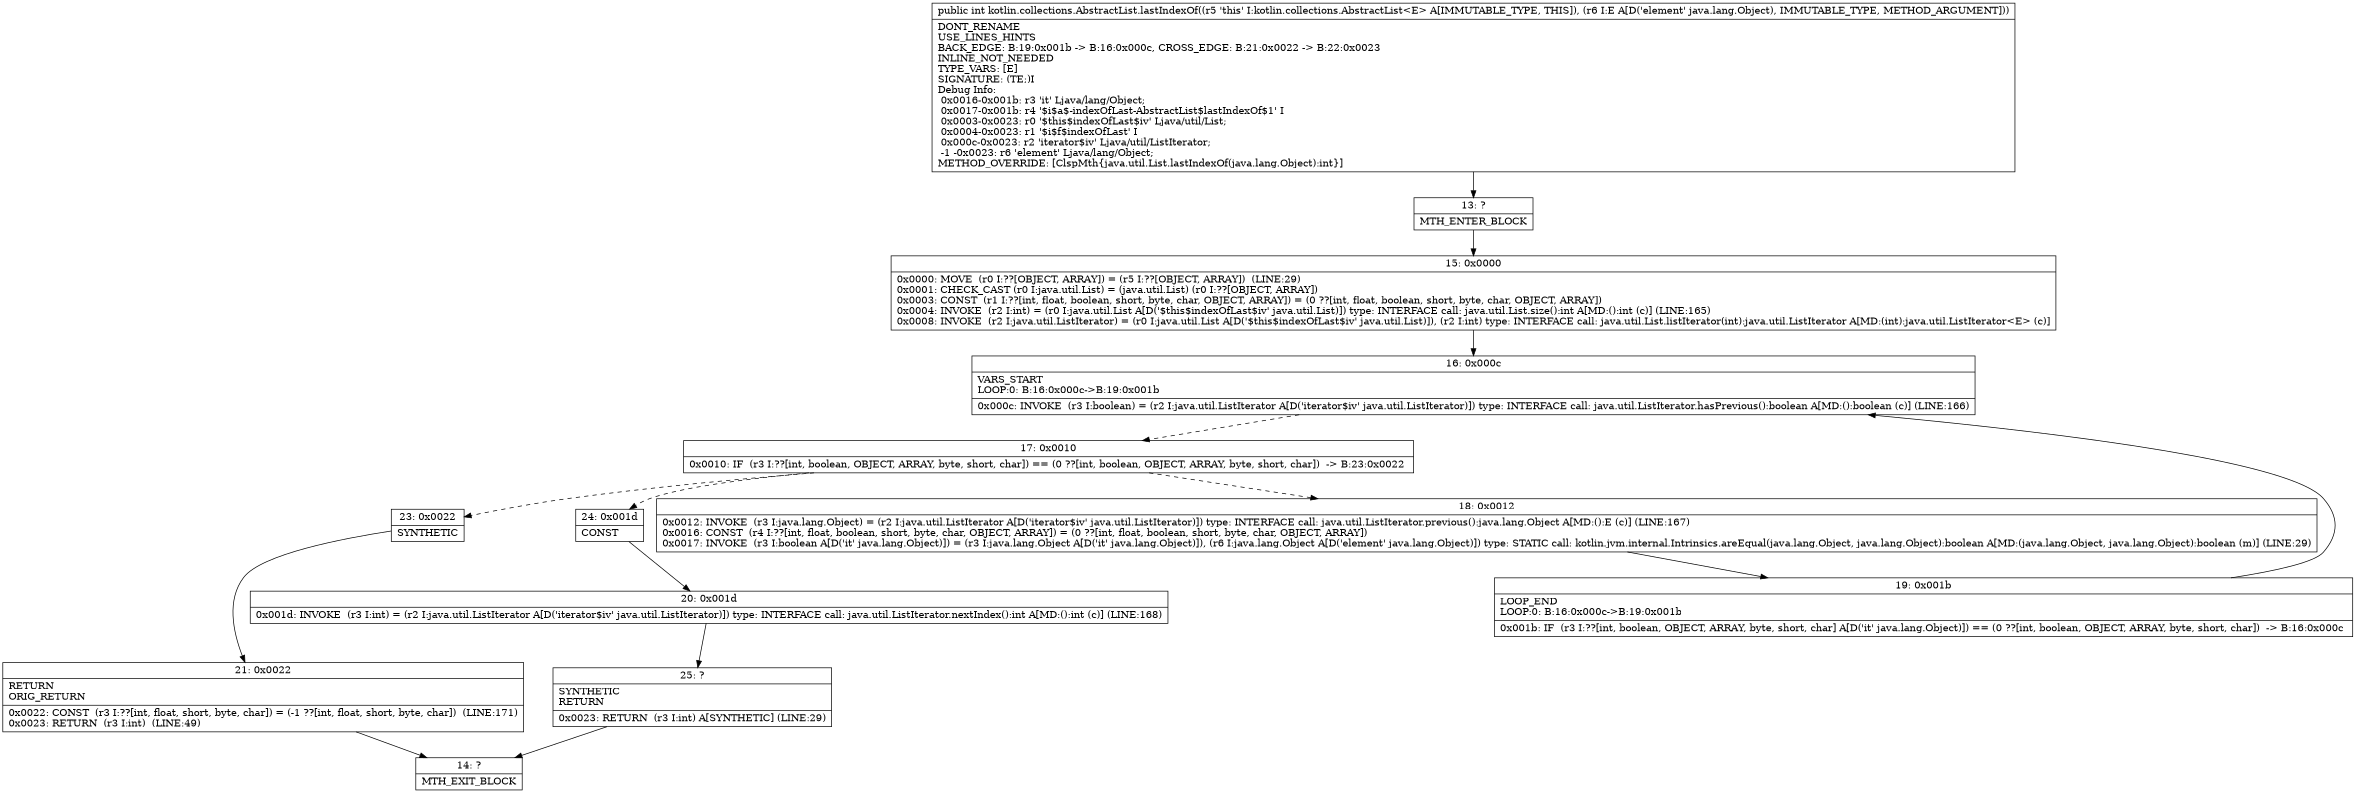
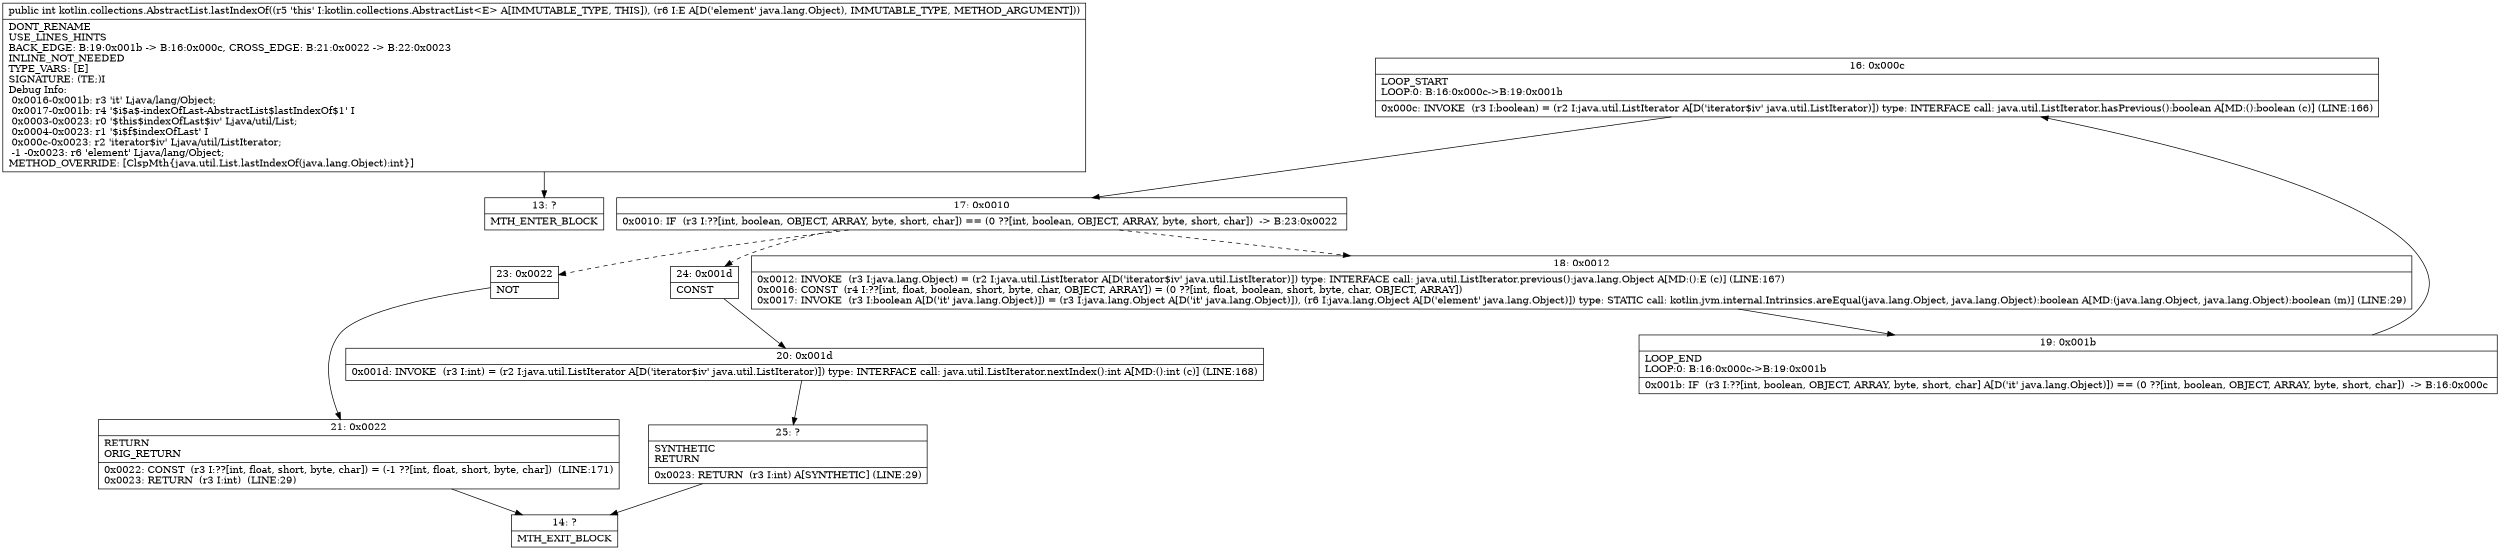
node "15: 0x0000": removed
node "16: 0x000c": text "VARS_START" -> "LOOP_START"
edge "16: 0x000c" -> "17: 0x0010": style dashed -> solid
node "23: 0x0022": text "SYNTHETIC" -> "NOT"
node "21: 0x0022": text "0x0023: RETURN  (r3 I:int)  (LINE:49)" -> "0x0023: RETURN  (r3 I:int)  (LINE:29)"
